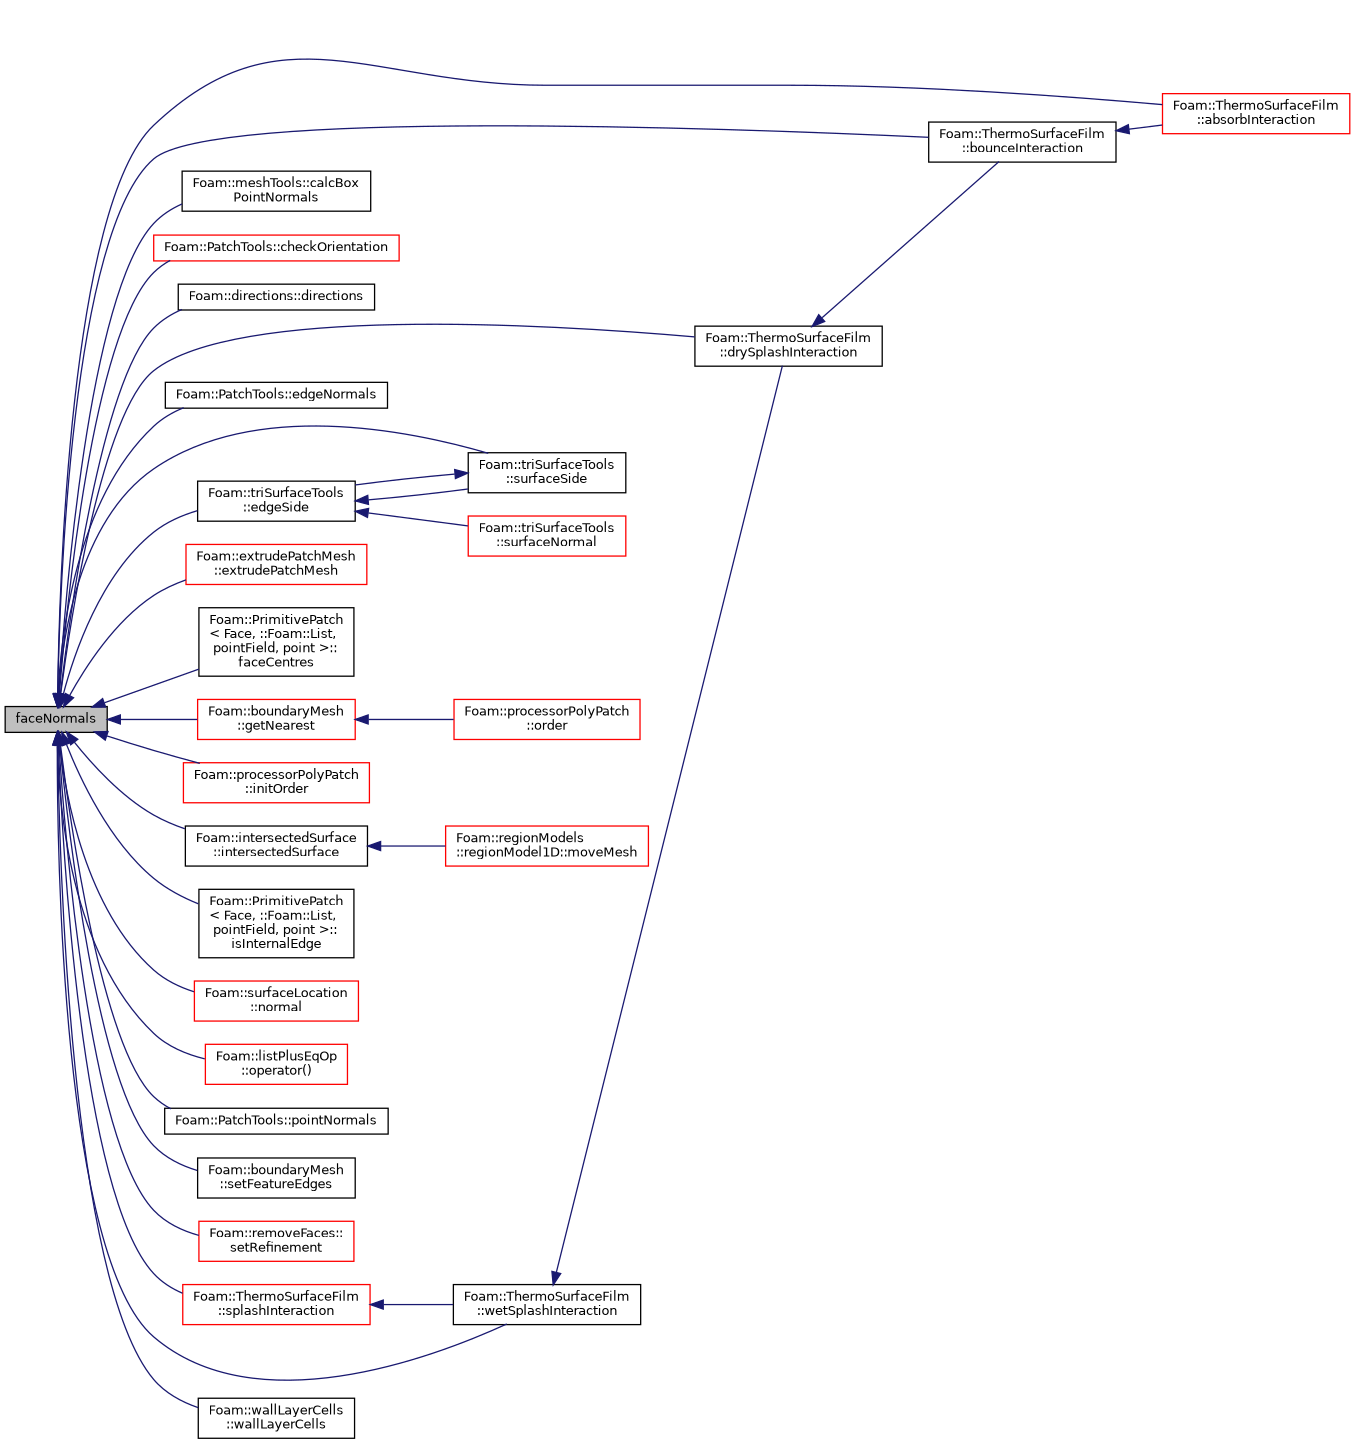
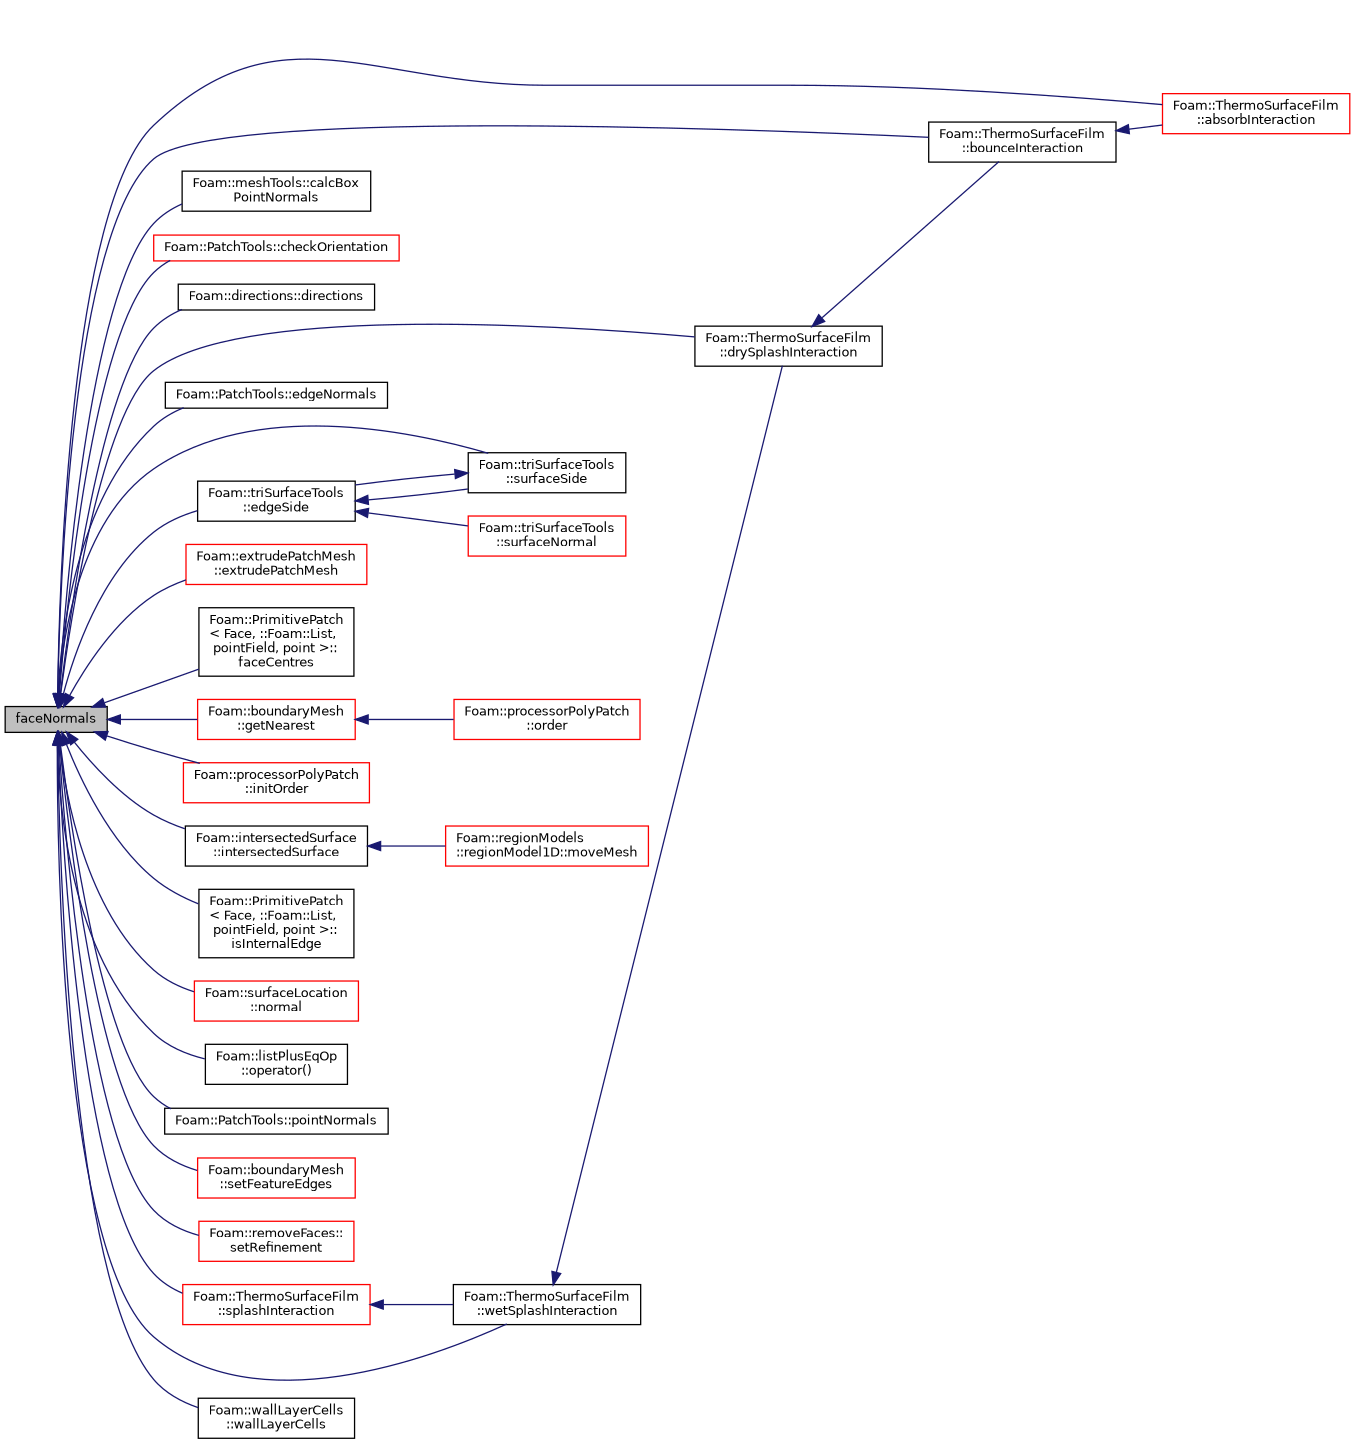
node "Foam::listPlusEqOp ::operator()": color red -> black
node "Foam::boundaryMesh ::setFeatureEdges": color black -> red
